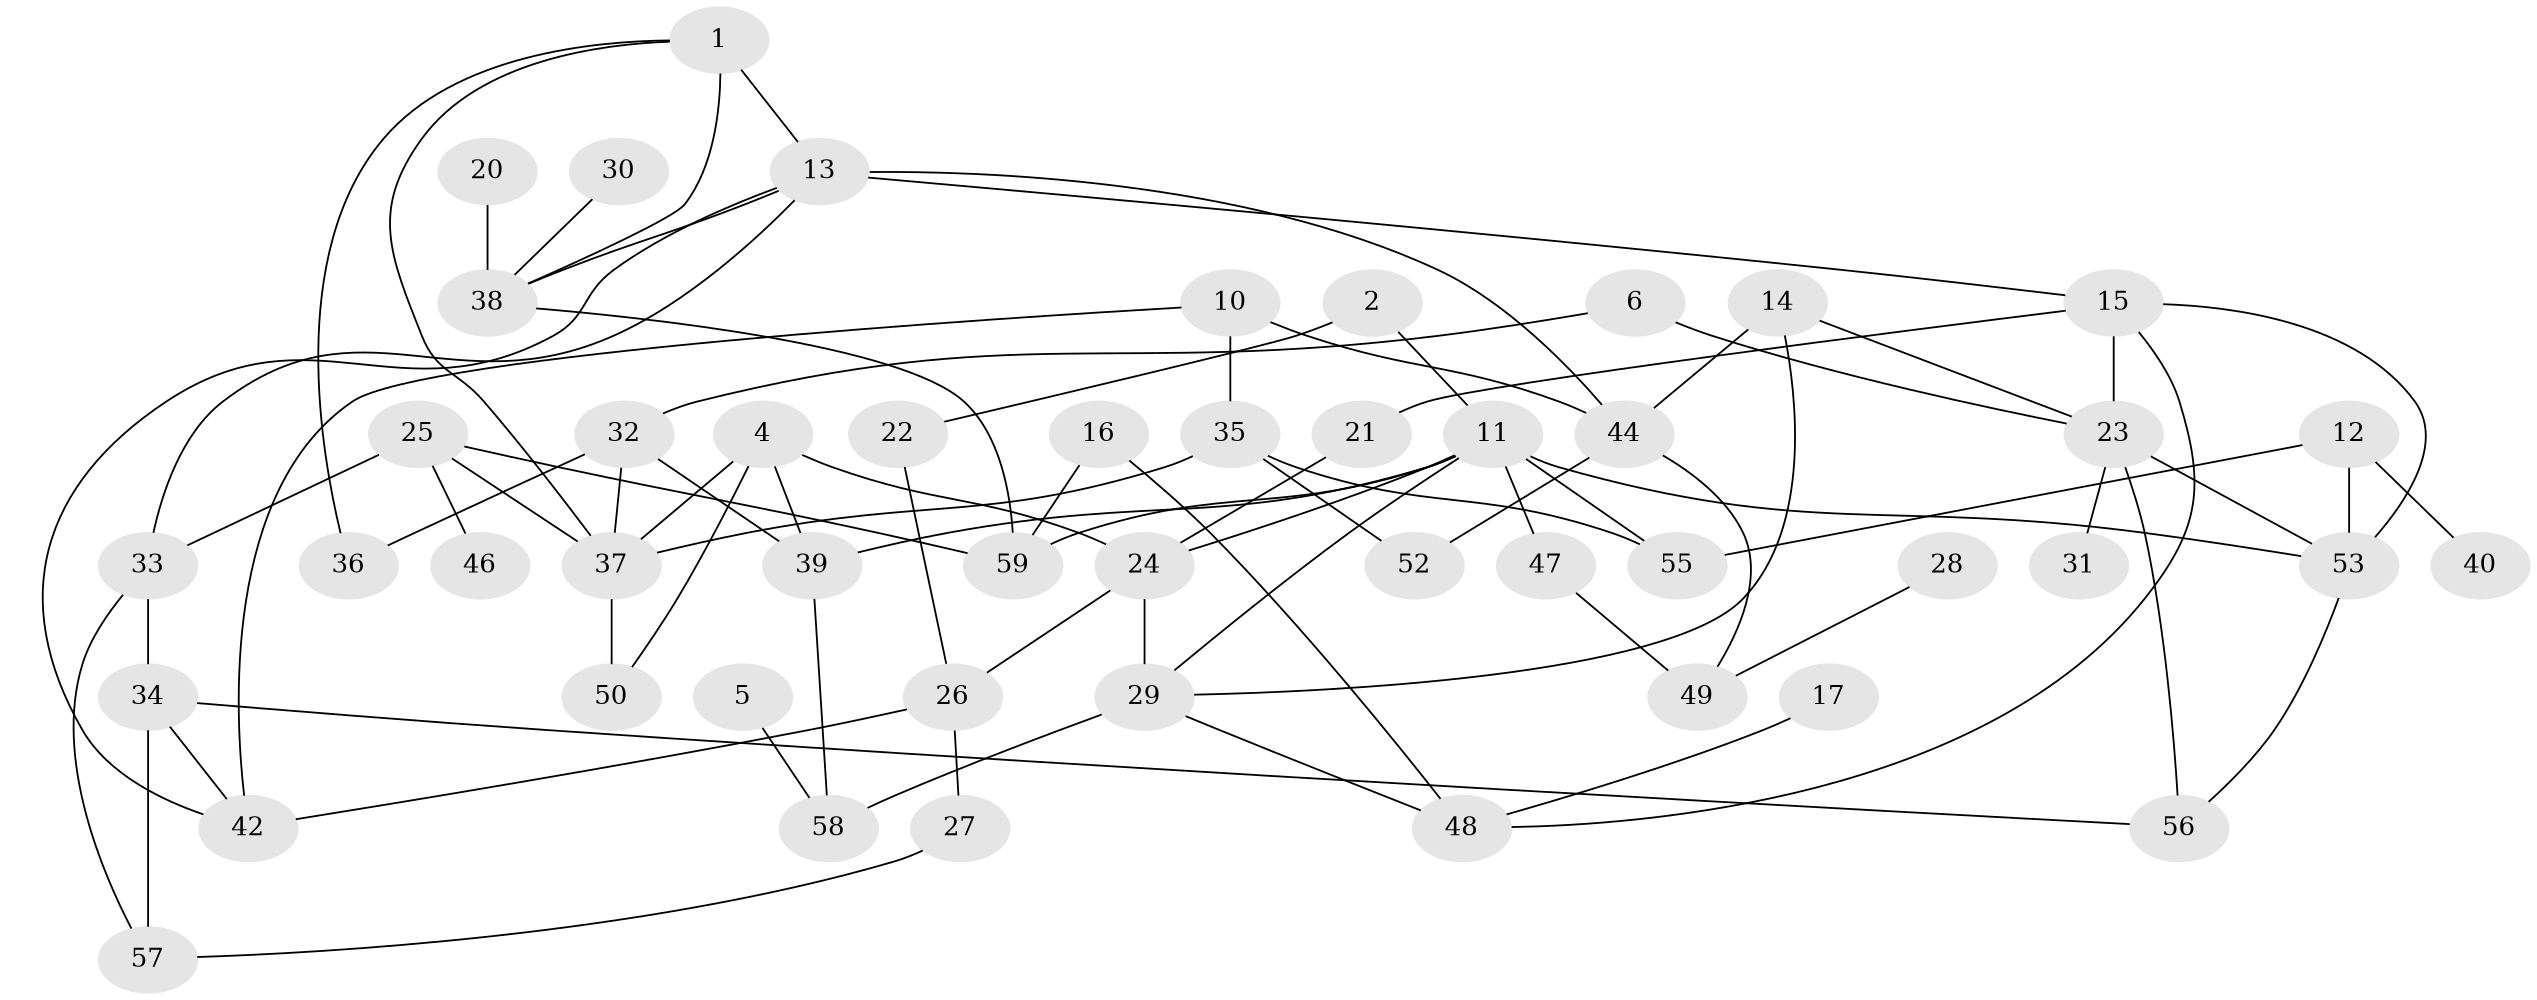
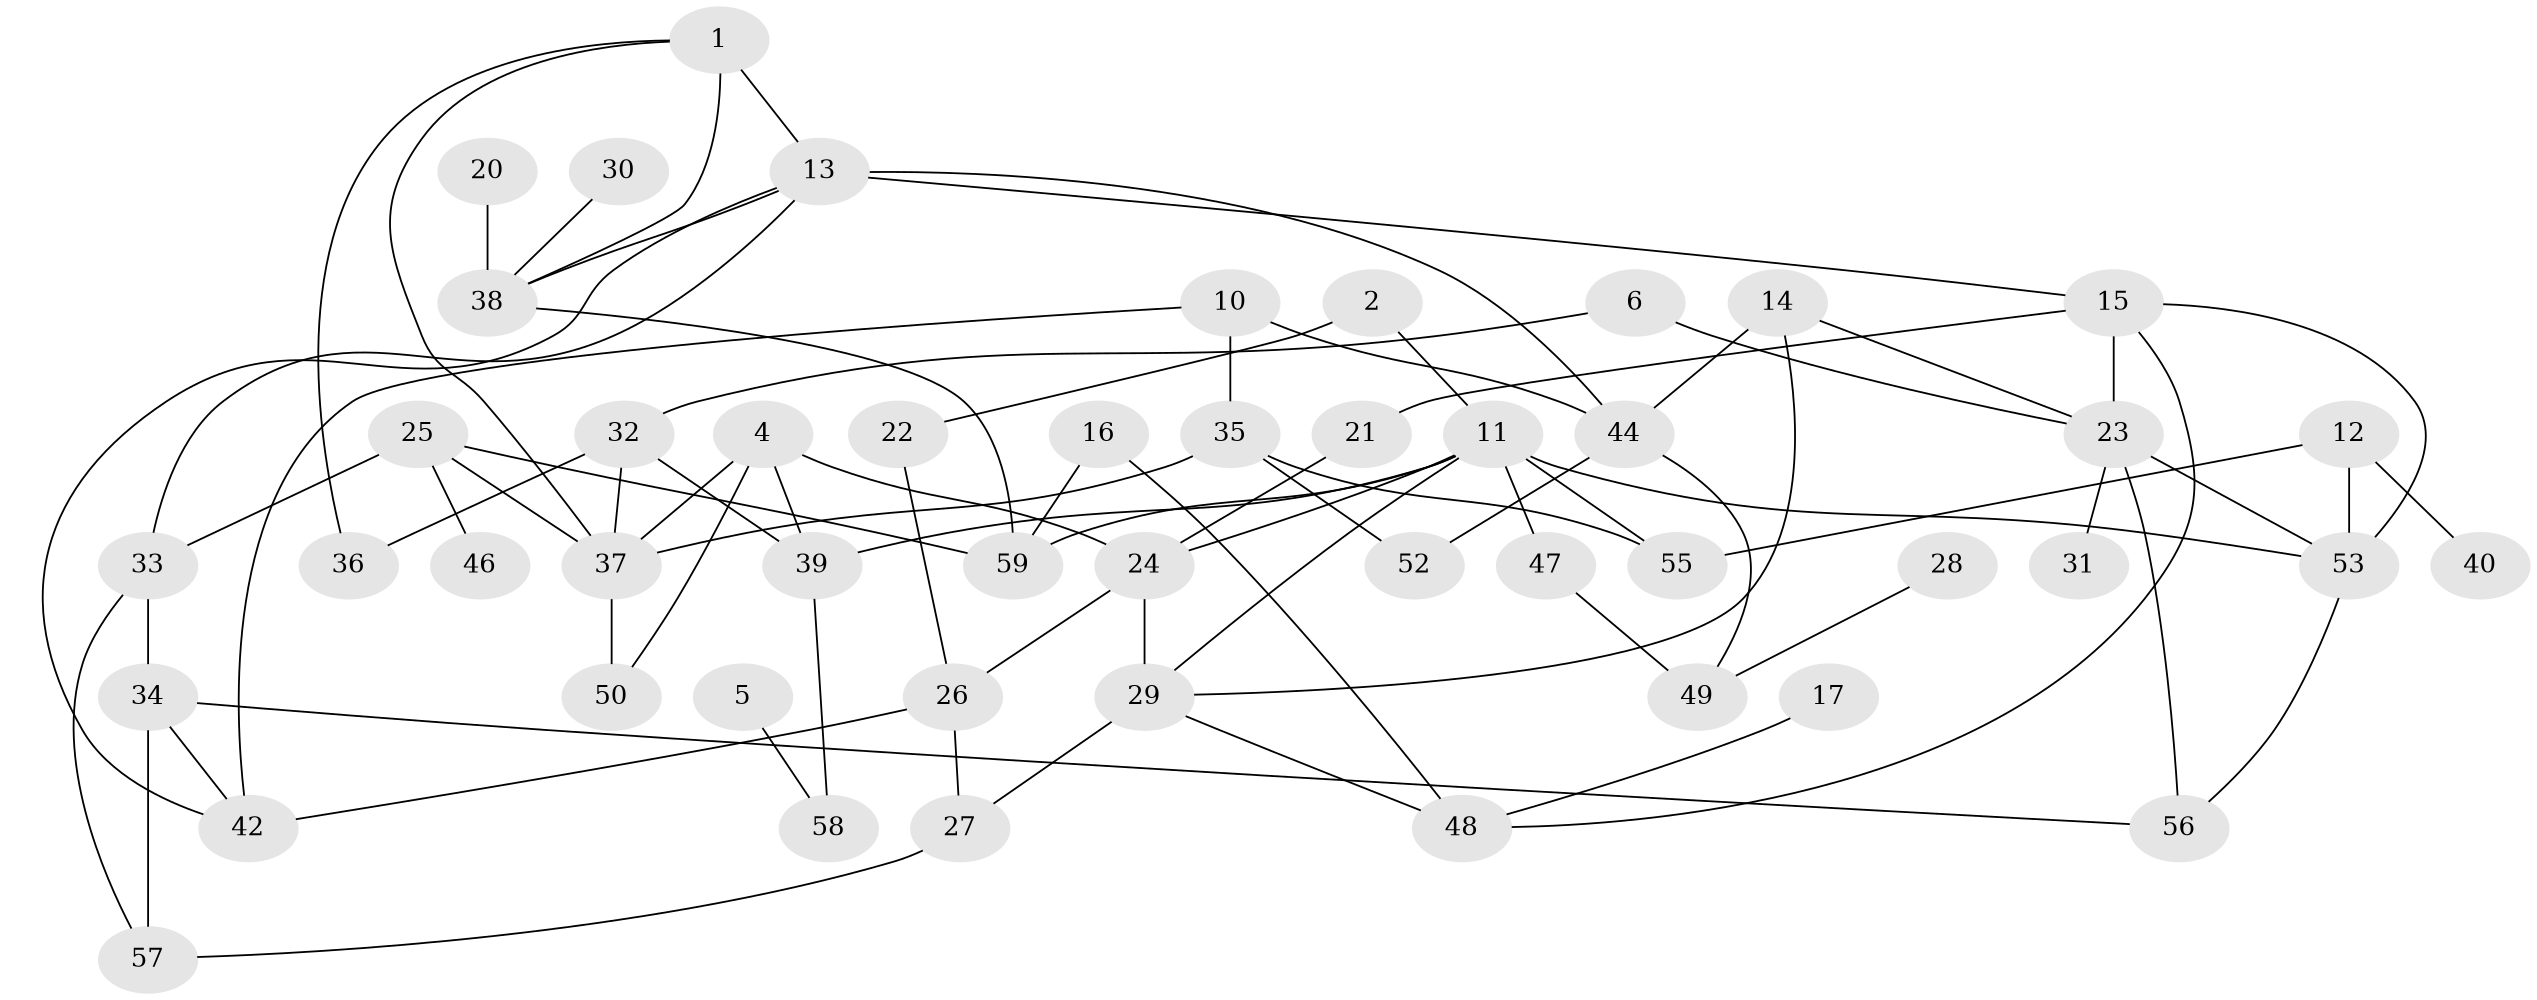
edge "29" -- "58": now "29" -- "27"
